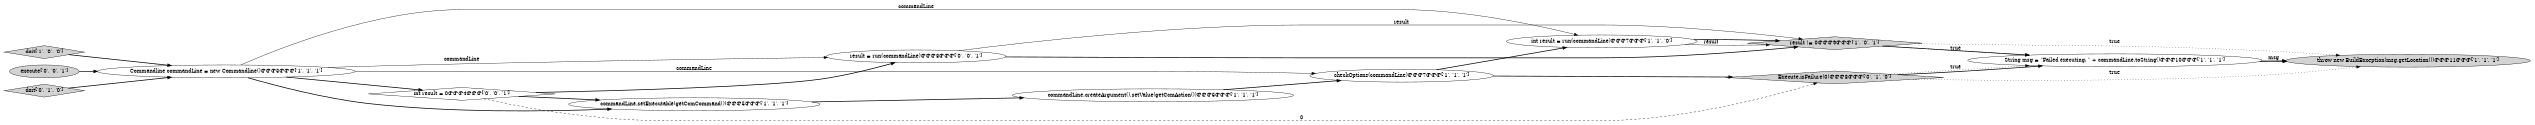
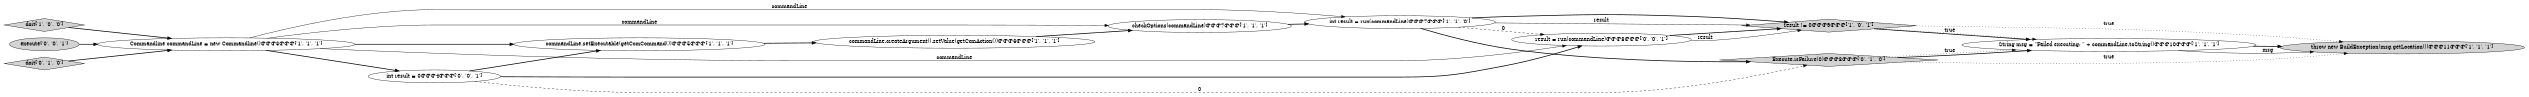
edge "int result = run(commandLine)@@@7@@@['1', '1', '0']" -> "result = run(commandLine)@@@8@@@['0', '0', '1']": added, label "0"
edge "checkOptions(commandLine)@@@7@@@['1', '1', '1']" -> "Execute.isFailure(0)@@@8@@@['0', '1', '0']": now "int result = run(commandLine)@@@7@@@['1', '1', '0']" -> "Execute.isFailure(0)@@@8@@@['0', '1', '0']"
node "int result = 0@@@4@@@['0', '0', '1']": shape diamond -> ellipse
